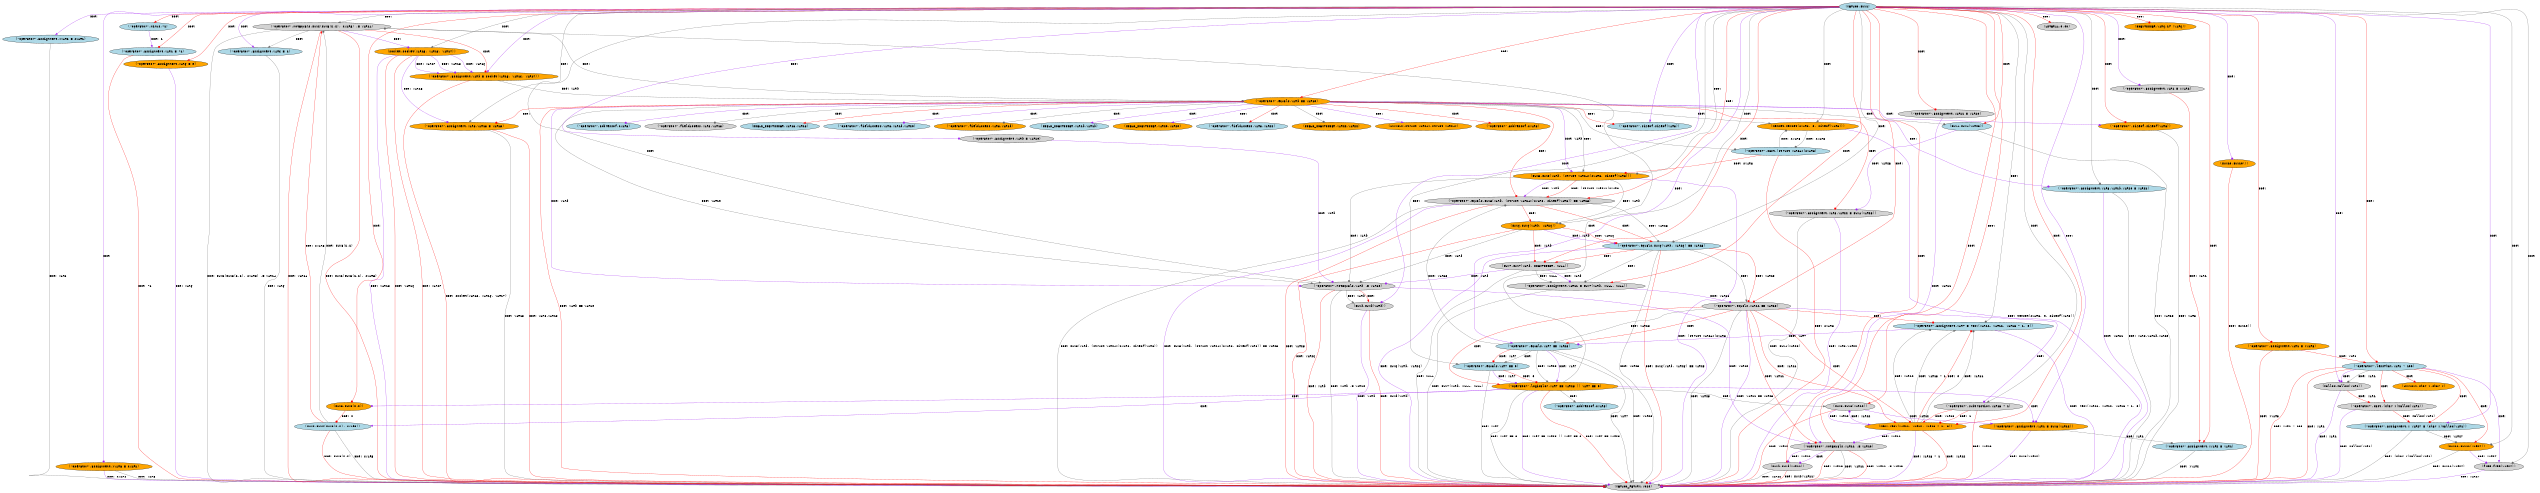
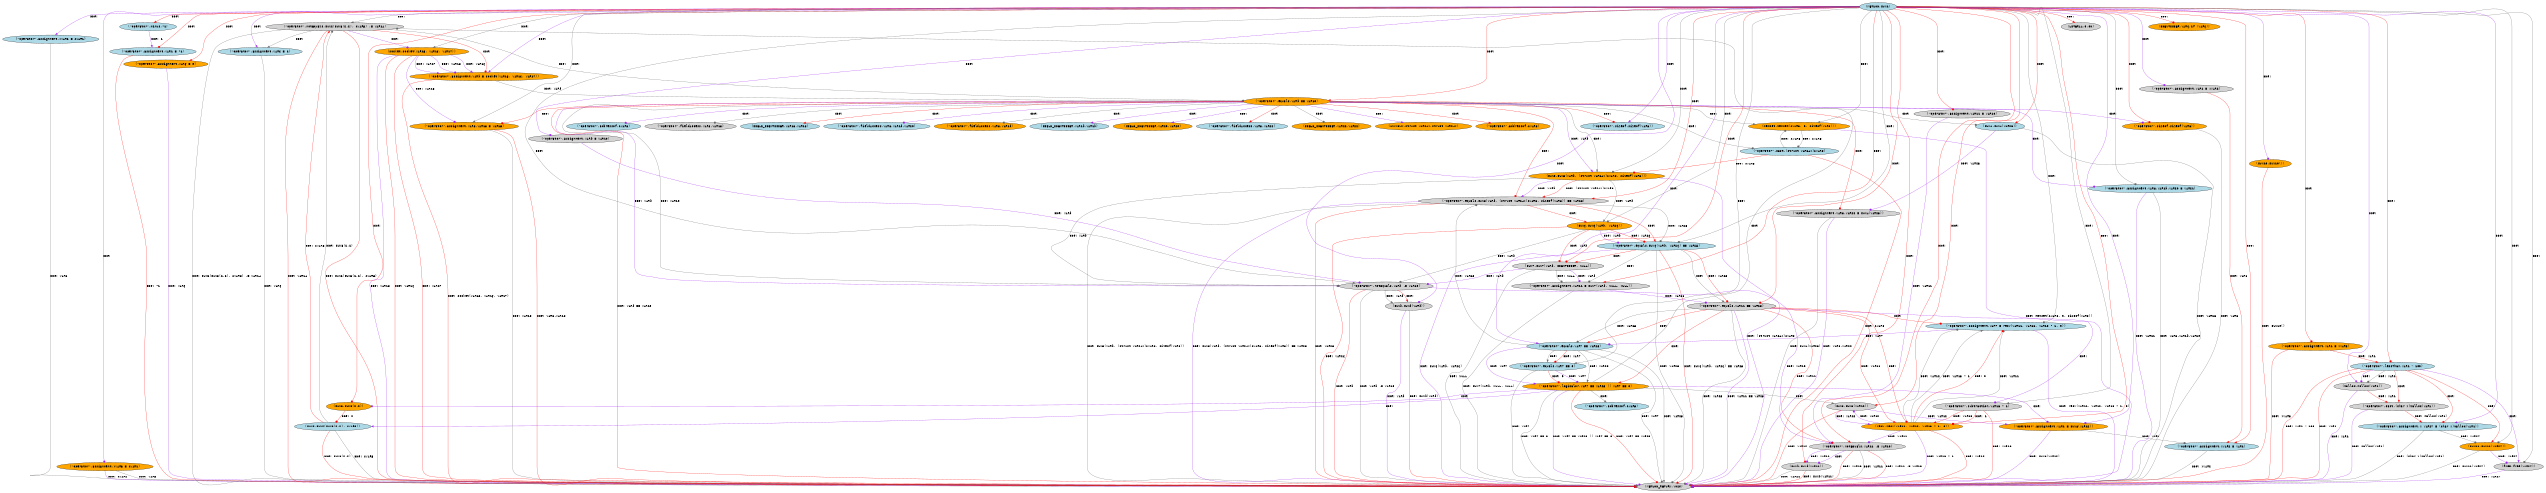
node "(UNKNOWN,char *,char *)": removed
